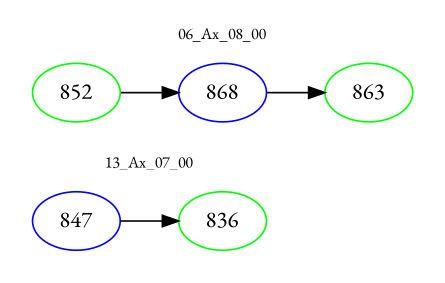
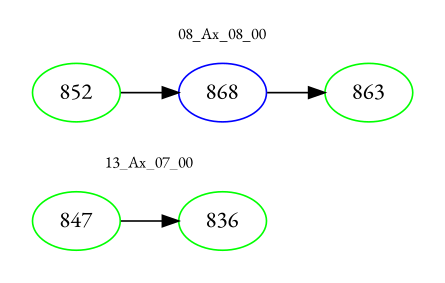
cluster "06_Ax_08_00": label "06_Ax_08_00" -> "08_Ax_08_00"
node "847": color blue -> green
